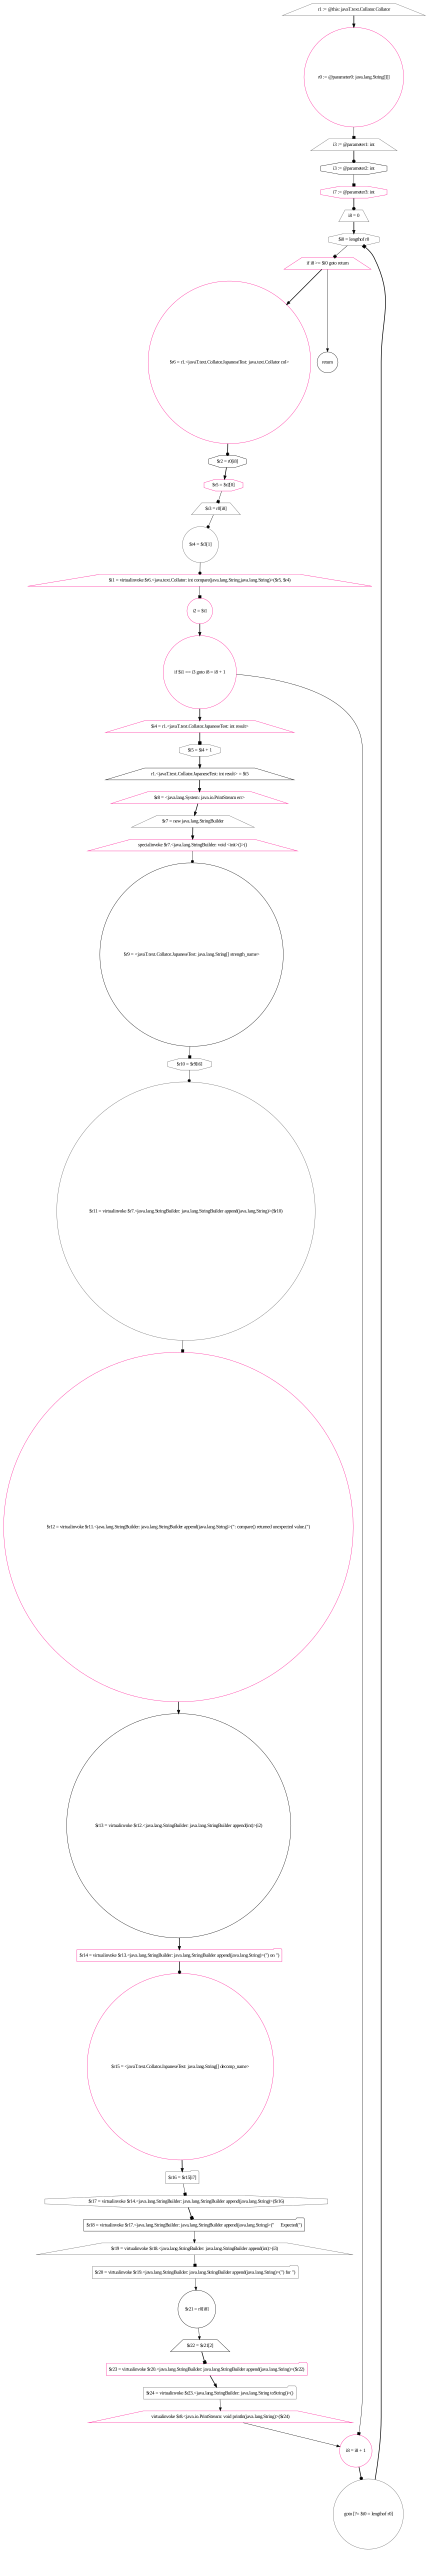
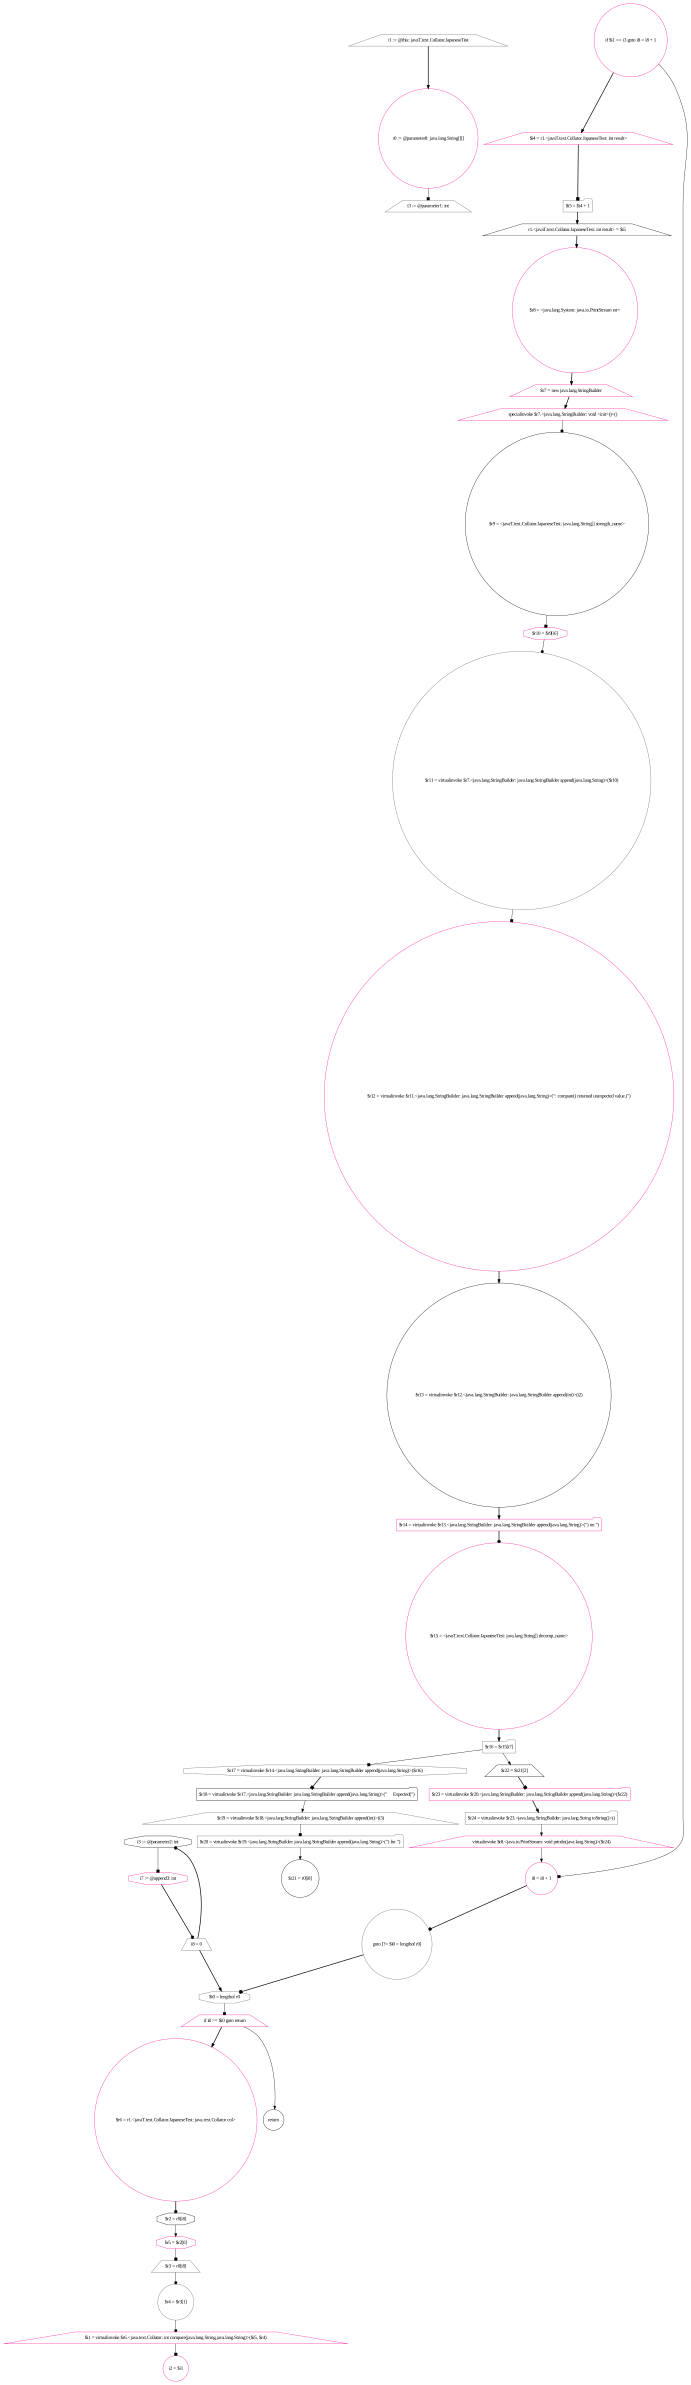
node "r1 := @this: javaT.text.Collator.Collator": label "r1 := @this: javaT.text.Collator.Collator" -> "r1 := @this: javaT.text.Collator.JapaneseTest"
edge "i3 := @parameter1: int" -> "i3 := @parameter2: int": now "i8 = 0" -> "i3 := @parameter2: int"
node "i7 := @parameter3: int": label "i7 := @parameter3: int" -> "i7 := @append3: int"
edge "$r2 = r0[i8]" -> "$r5 = $r2[0]": style bold -> solid
edge "i2 = $i1" -> "if $i1 == i3 goto i8 = i8 + 1": removed
node "$i5 = $i4 + 1": shape octagon -> folder
node "$r8 = <java.lang.System: java.io.PrintStream err>": shape trapezium -> circle
node "$r7 = new java.lang.StringBuilder": color gray40 -> deeppink
node "$r10 = $r9[i6]": color gray40 -> deeppink
edge "$r21 = r0[i8]" -> "$r22 = $r21[2]": now "$r16 = $r15[i7]" -> "$r22 = $r21[2]"
